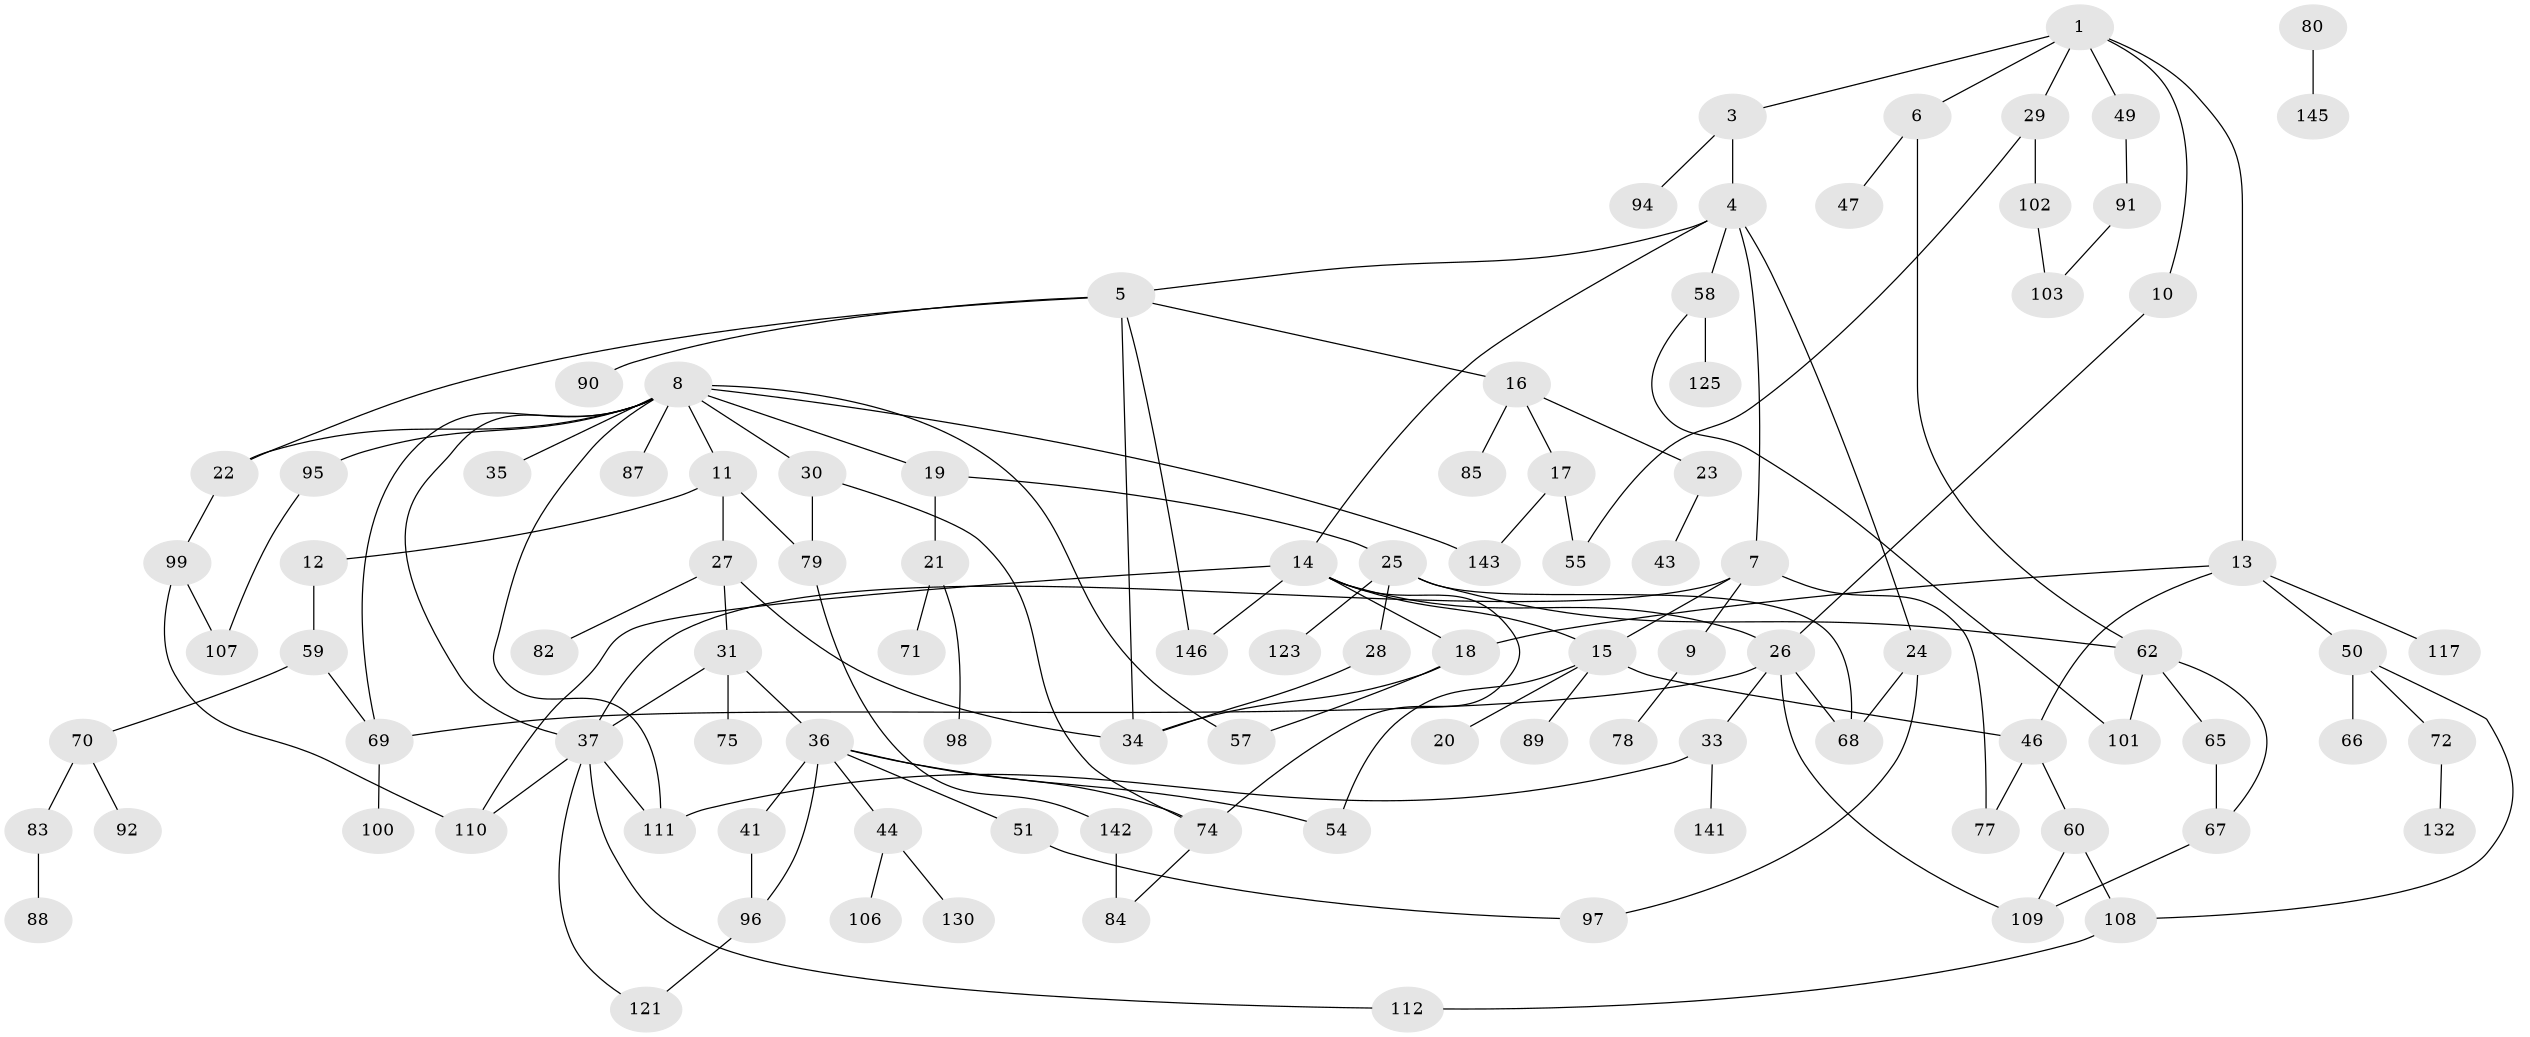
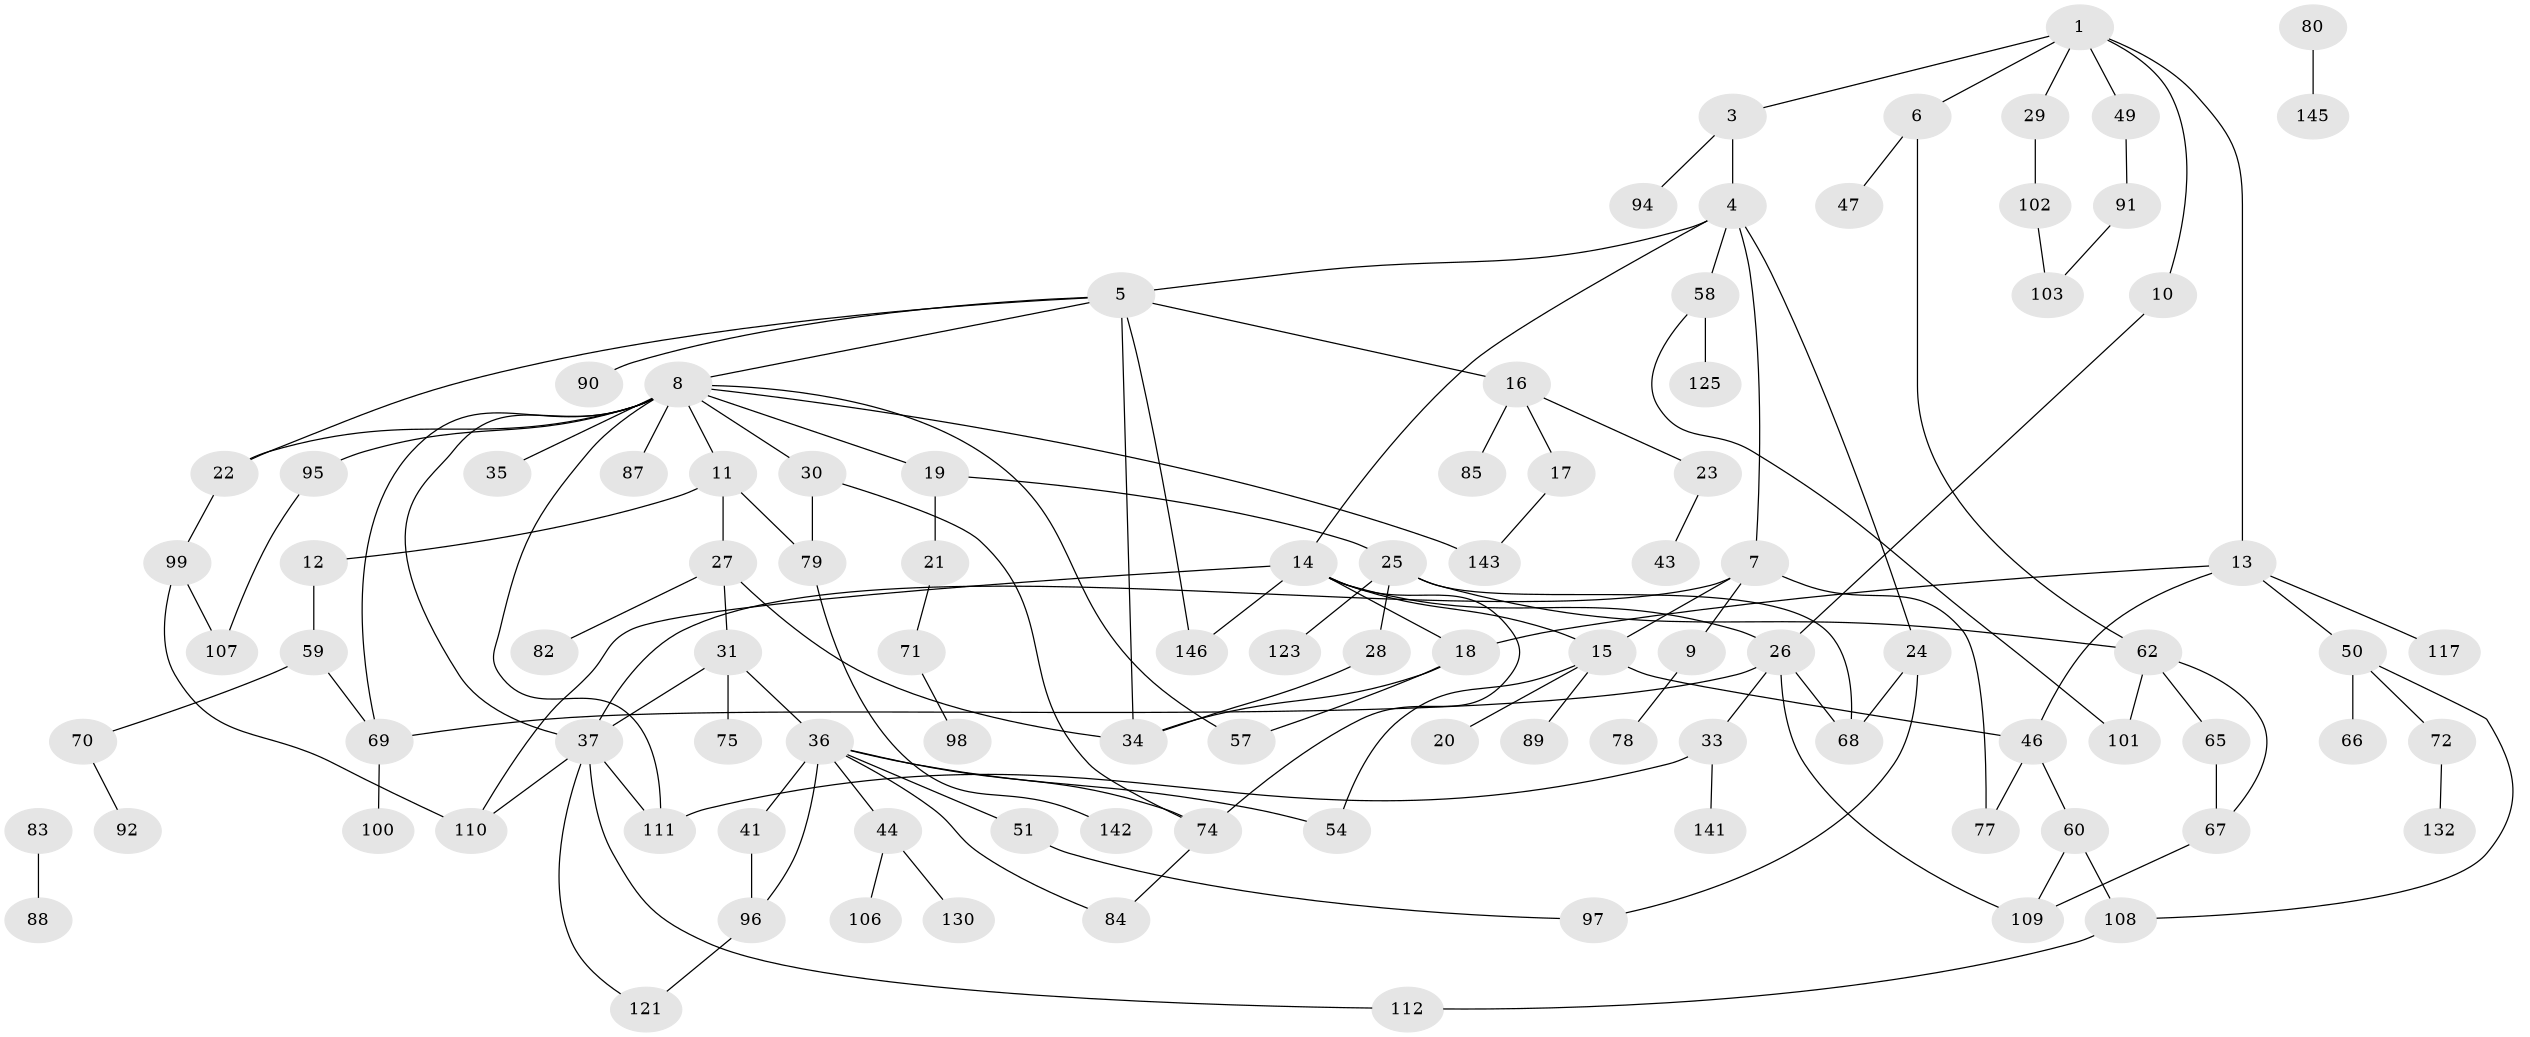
edge "5" -- "8": added
node "55": removed
edge "21" -- "98": now "71" -- "98"
edge "70" -- "83": removed
edge "142" -- "84": now "36" -- "84"
